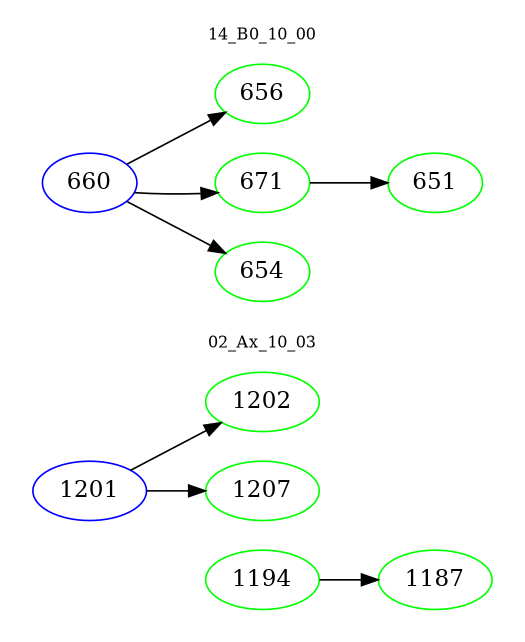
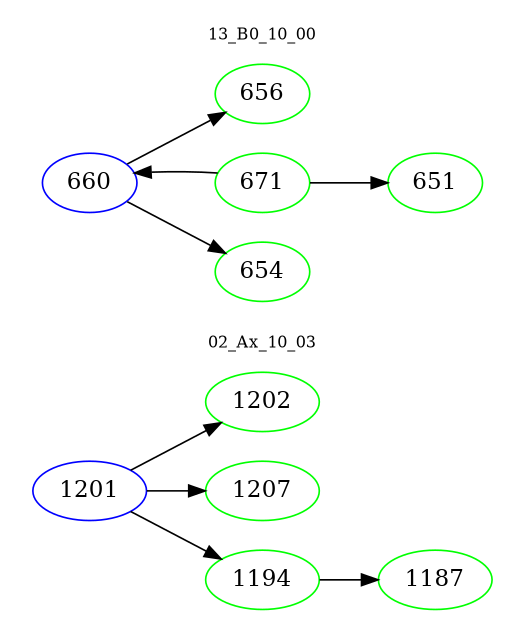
cluster "14_B0_10_00": label "14_B0_10_00" -> "13_B0_10_00"
edge "660" -> "671": reversed
edge "1201" -> "1194": added
